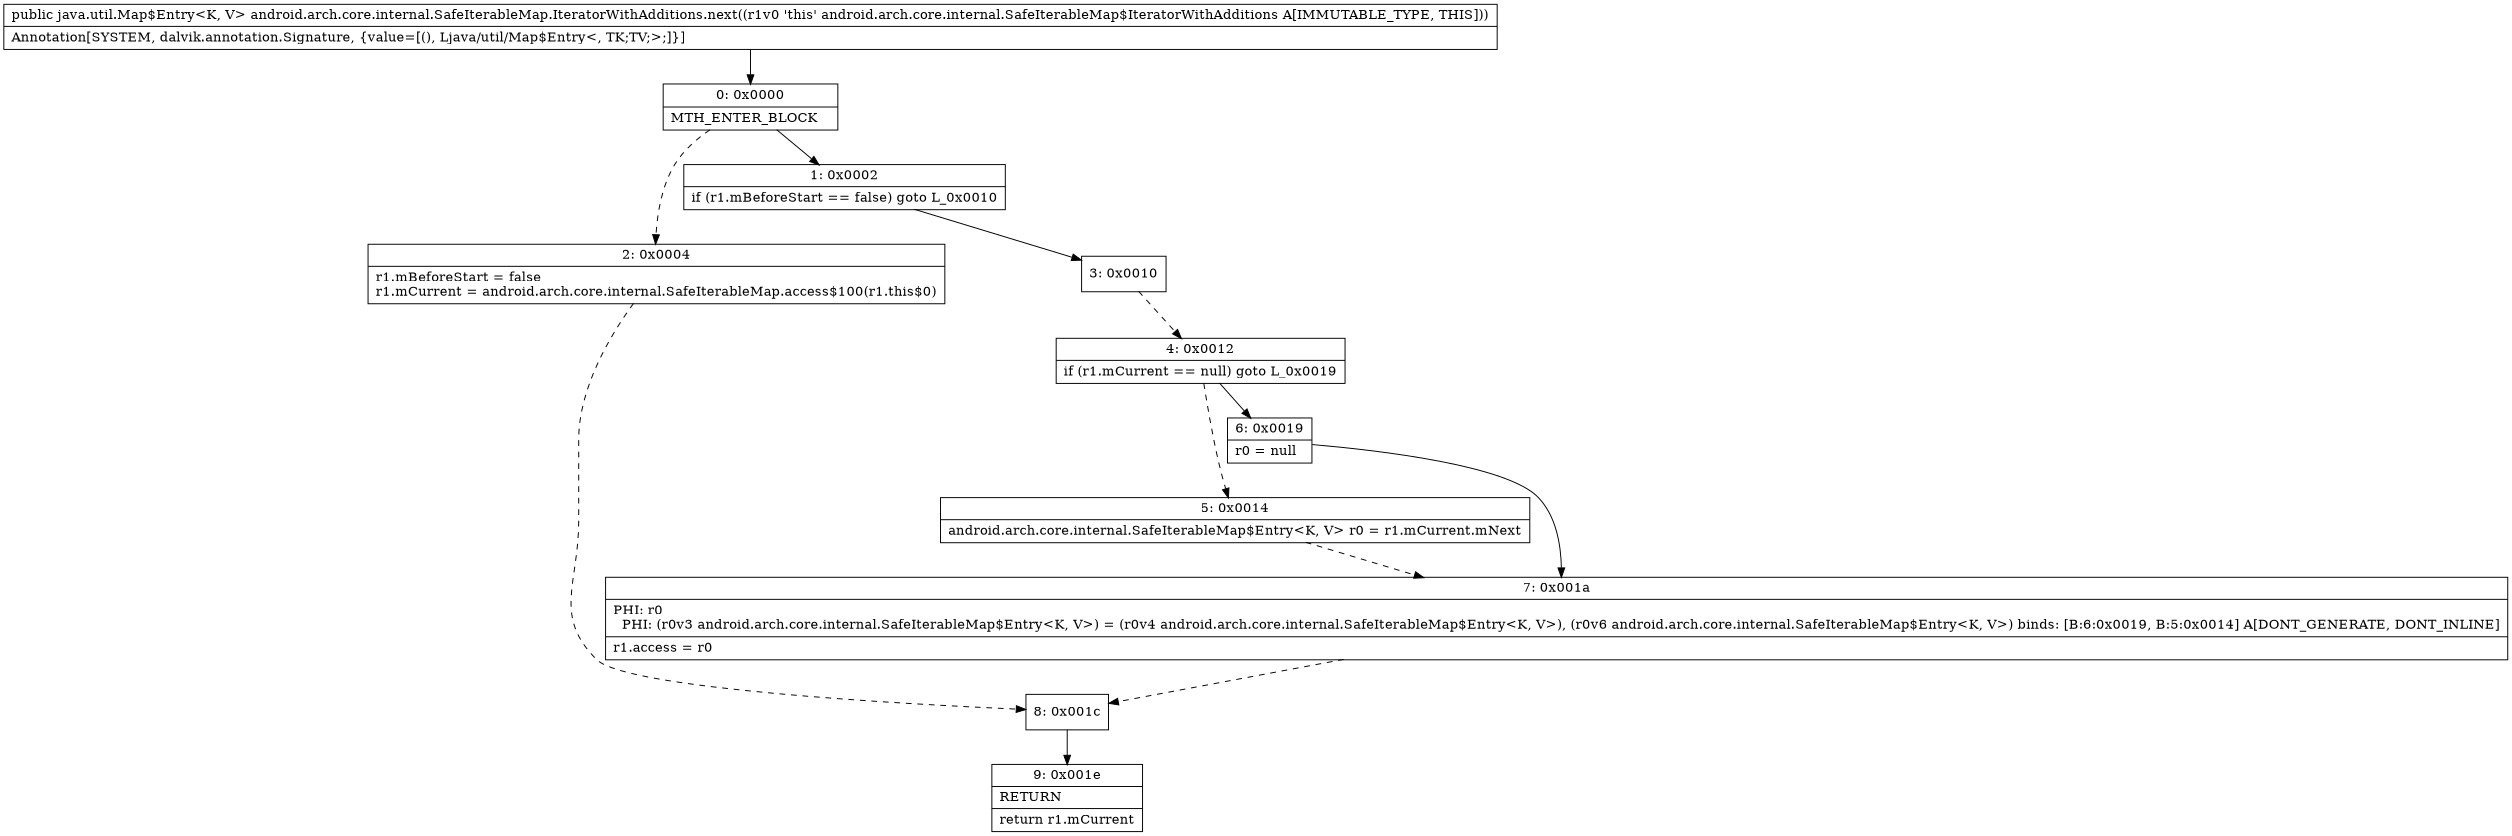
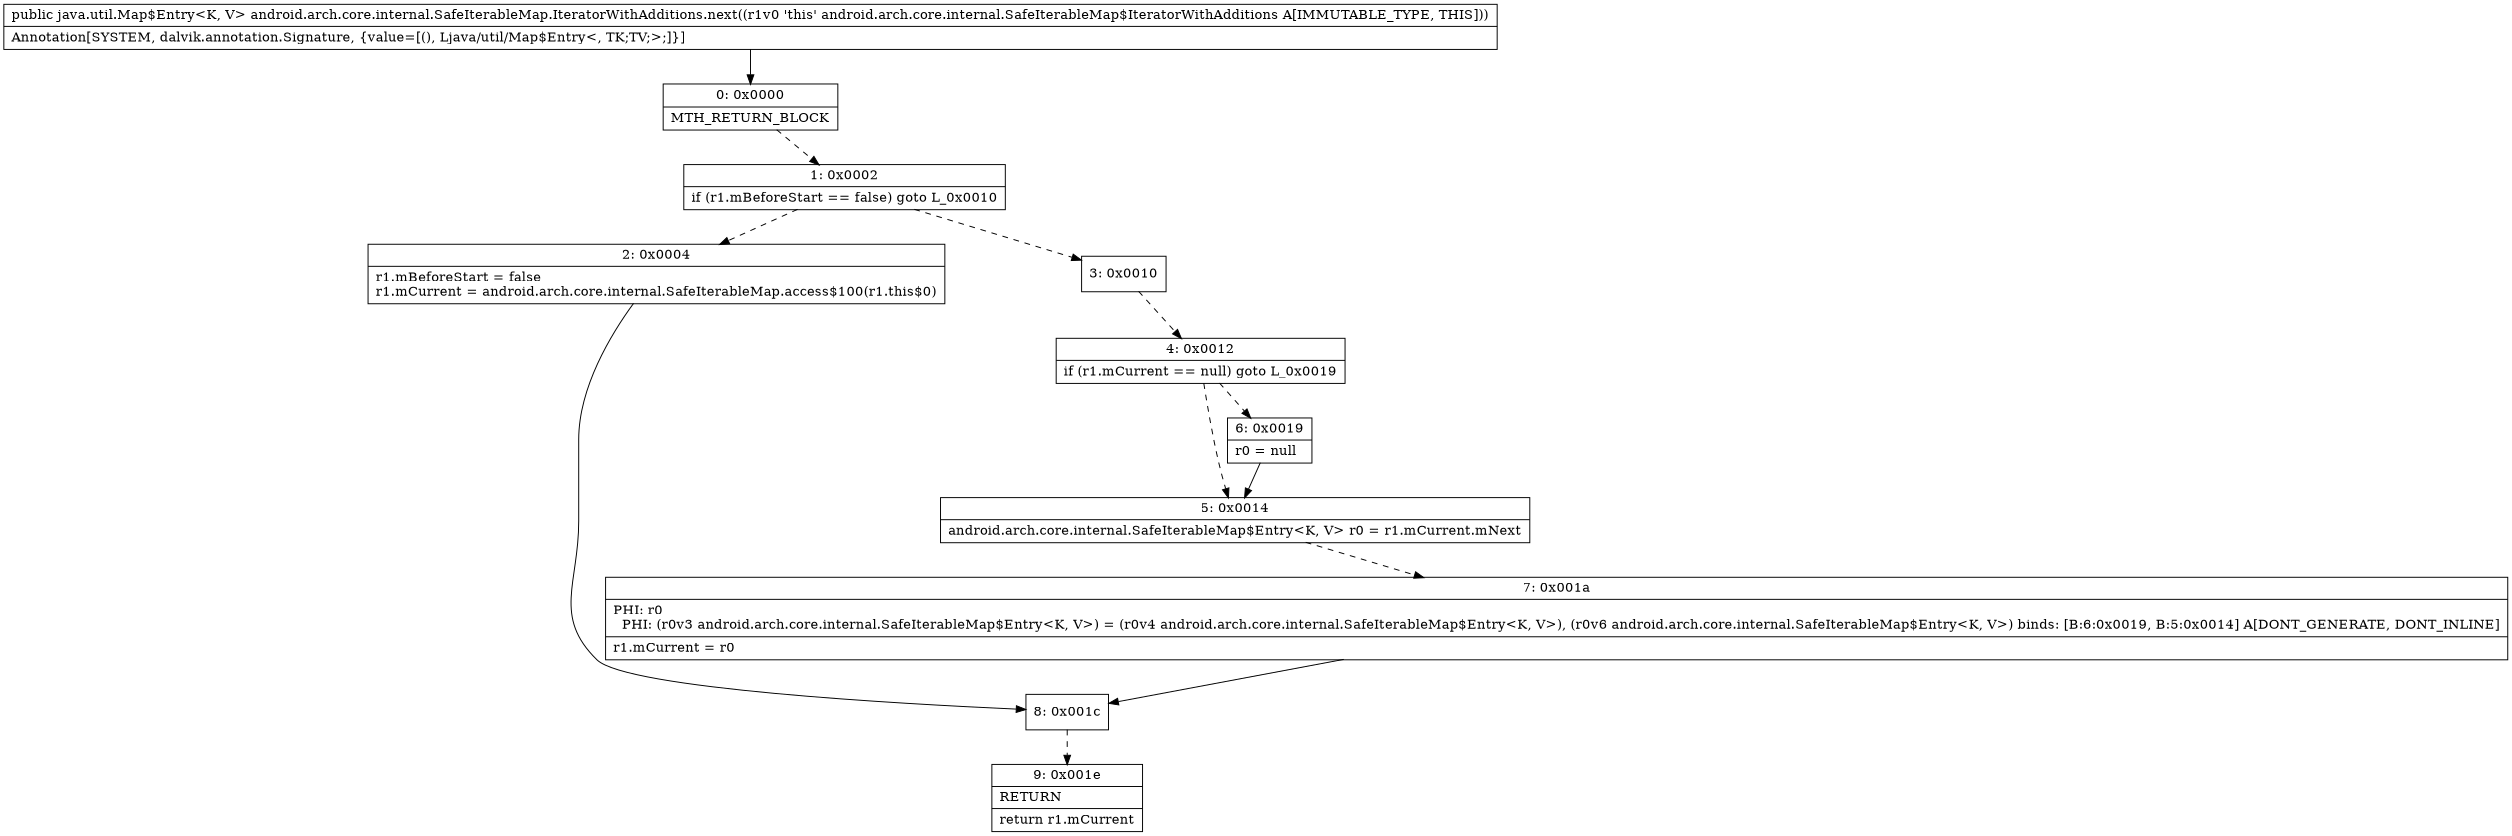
node "0: 0x0000": text "MTH_ENTER_BLOCK" -> "MTH_RETURN_BLOCK"
edge "0: 0x0000" -> "1: 0x0002": style solid -> dashed
edge "0: 0x0000" -> "2: 0x0004": now "1: 0x0002" -> "2: 0x0004"
edge "1: 0x0002" -> "3: 0x0010": style solid -> dashed
edge "4: 0x0012" -> "6: 0x0019": style solid -> dashed
edge "6: 0x0019" -> "7: 0x001a": now "6: 0x0019" -> "5: 0x0014"
node "7: 0x001a": text "r1.access = r0" -> "r1.mCurrent = r0"
edge "2: 0x0004" -> "8: 0x001c": style dashed -> solid
edge "7: 0x001a" -> "8: 0x001c": style dashed -> solid
edge "8: 0x001c" -> "9: 0x001e": style solid -> dashed
